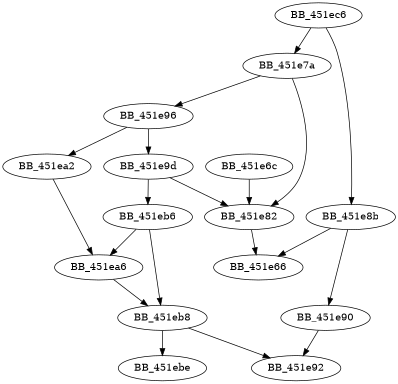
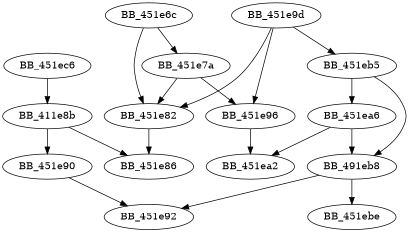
edge "BB_451ec6" -> "BB_451e7a": now "BB_451e6c" -> "BB_451e7a"
edge "BB_451e96" -> "BB_451e9d": reversed
edge "BB_451ea2" -> "BB_451ea6": reversed
node "BB_451eb6": label "BB_451eb6" -> "BB_451eb5"
node "BB_451e8b": label "BB_451e8b" -> "BB_411e8b"
node "BB_451e66": label "BB_451e66" -> "BB_451e86"
node "BB_451eb8": label "BB_451eb8" -> "BB_491eb8"
